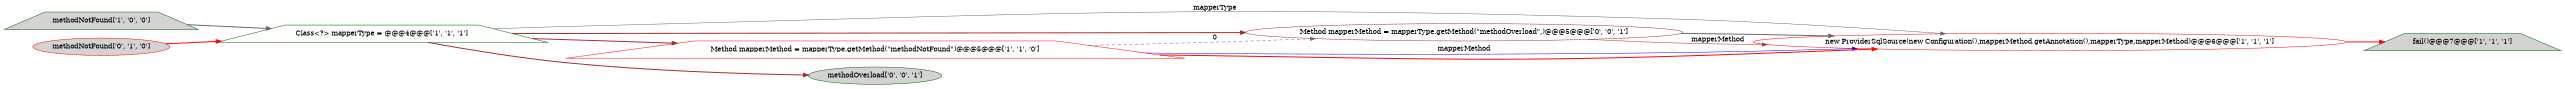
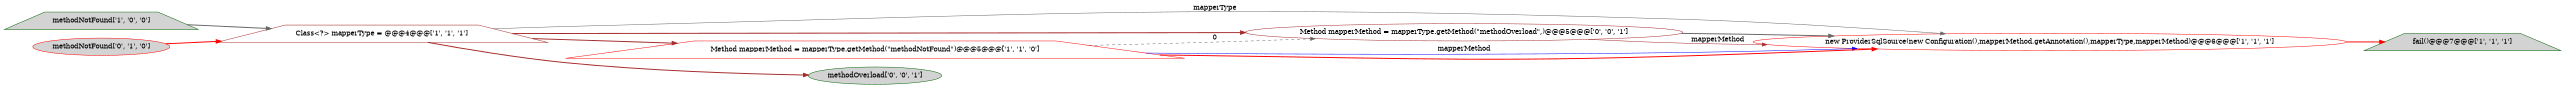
node "Class<?> mapperType = @@@4@@@['1', '1', '1']": color darkgreen -> brown
